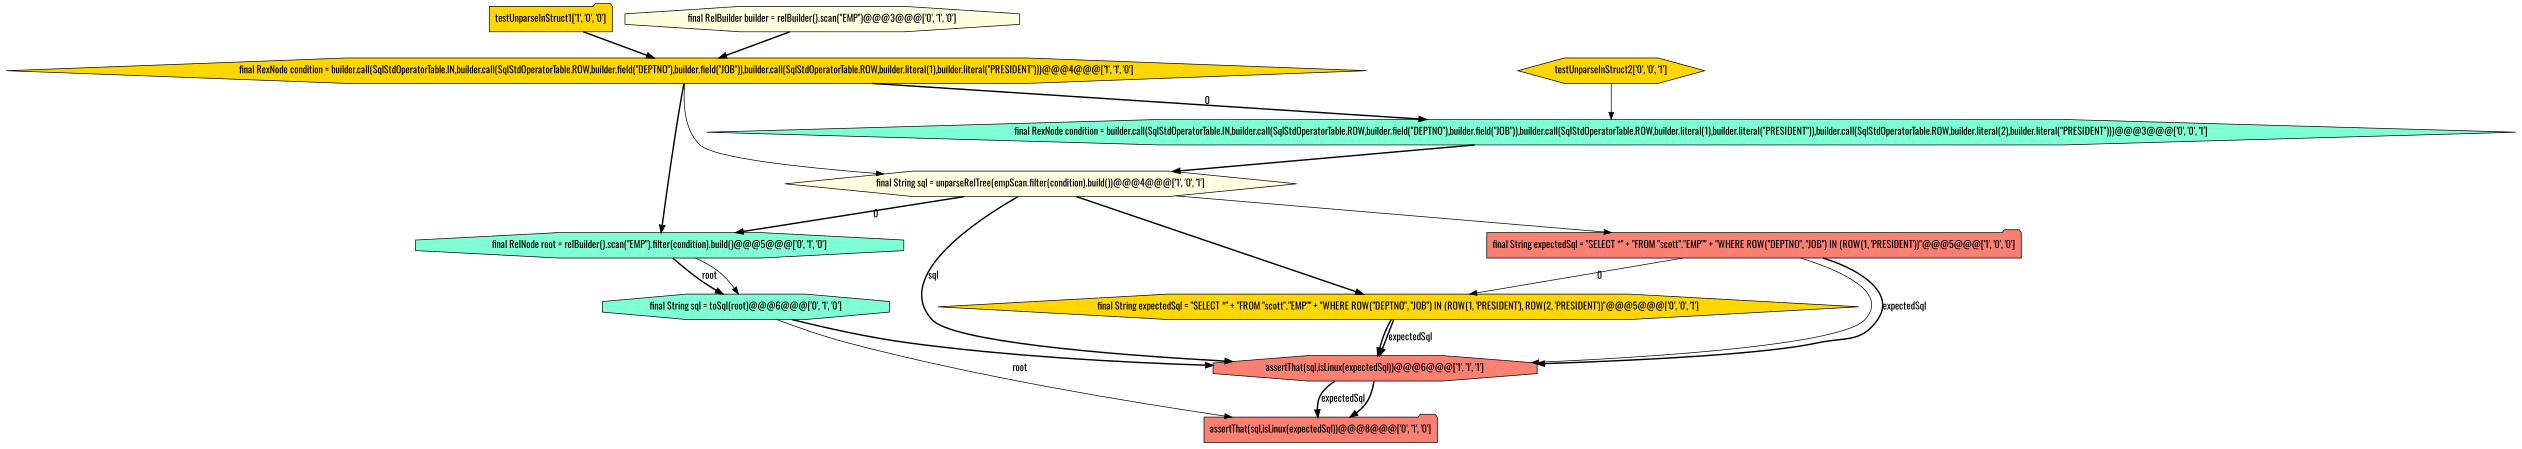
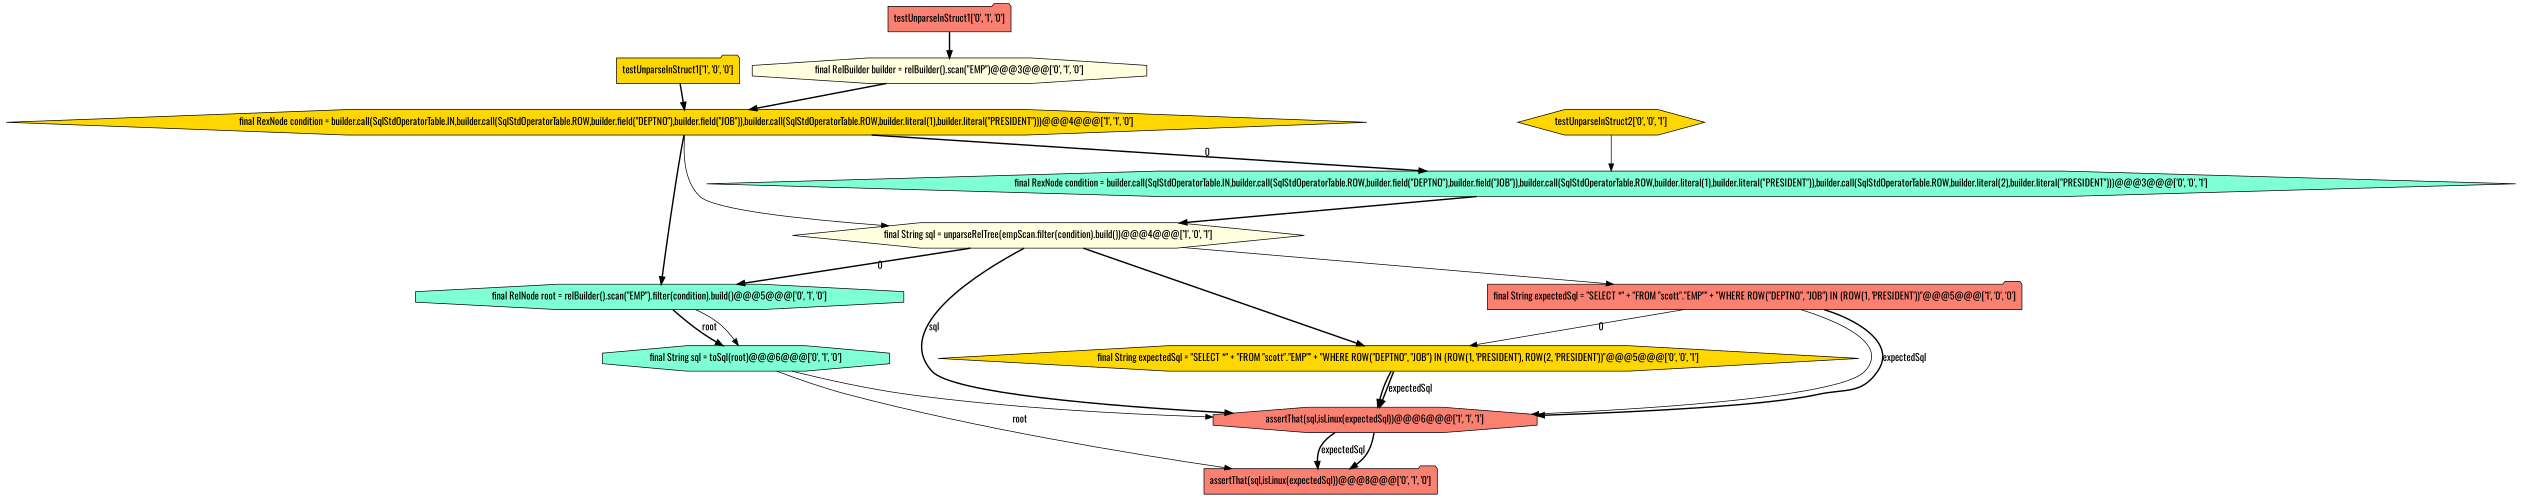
node "testUnparseInStruct1['0', '1', '0']": added
edge "final String sql = toSql(root)@@@6@@@['0', '1', '0']" -> "assertThat(sql,isLinux(expectedSql))@@@6@@@['1', '1', '1']": style bold -> solid
